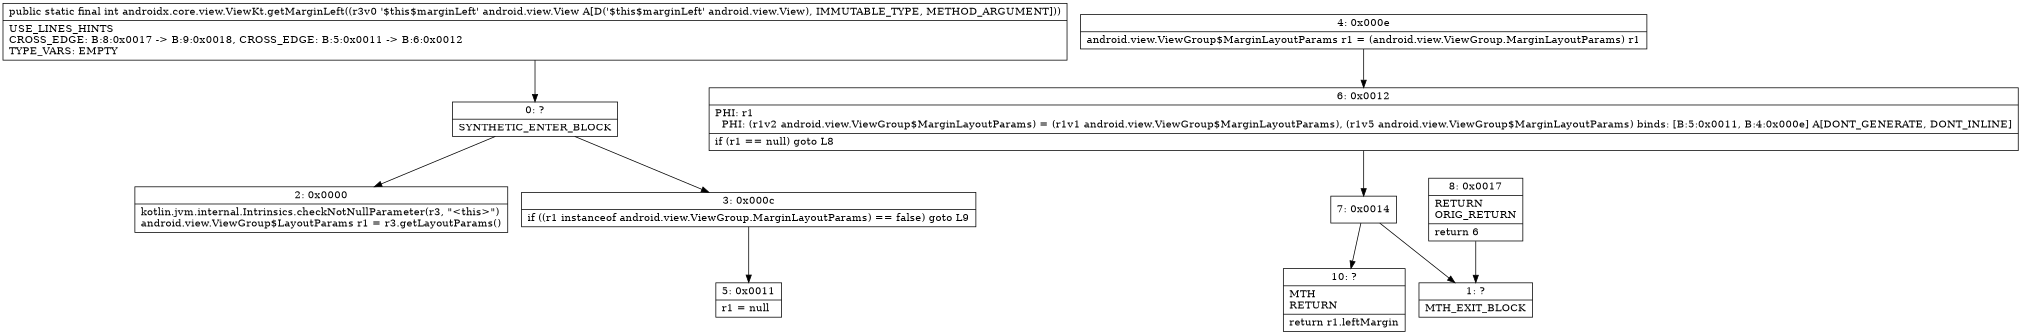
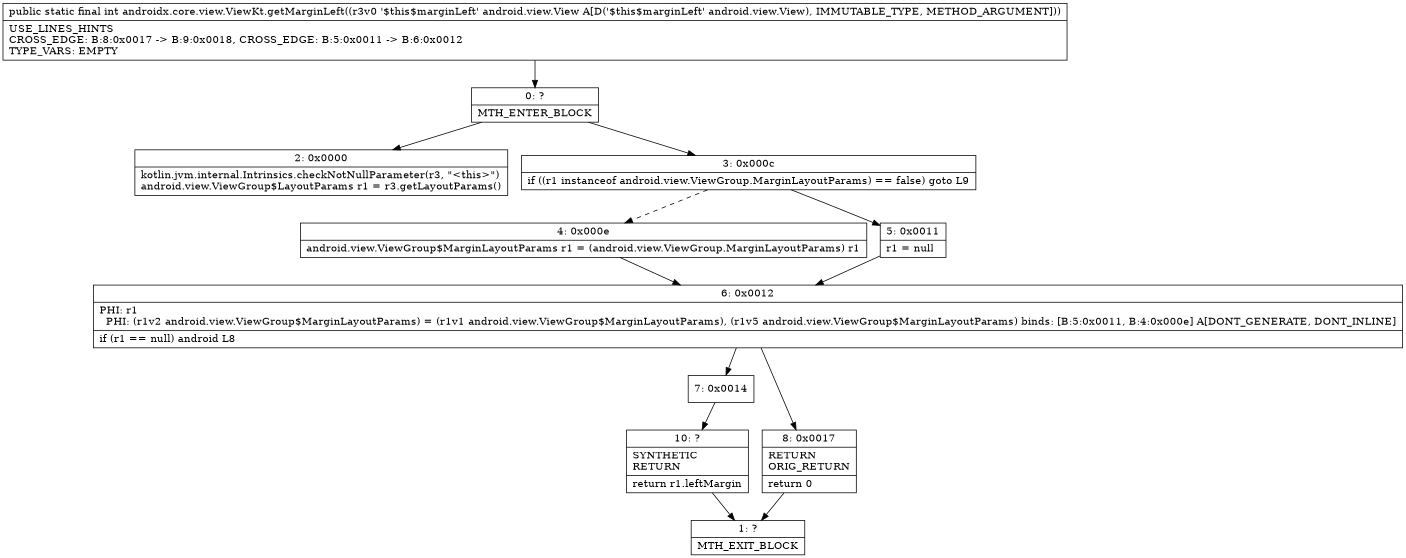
node "0: ?": text "SYNTHETIC_ENTER_BLOCK" -> "MTH_ENTER_BLOCK"
node "6: 0x0012": text "if (r1 == null) goto L8" -> "if (r1 == null) android L8"
edge "3: 0x000c" -> "4: 0x000e": added
node "8: 0x0017": text "return 6" -> "return 0"
edge "7: 0x0014" -> "1: ?": now "10: ?" -> "1: ?"
edge "5: 0x0011" -> "6: 0x0012": added
node "10: ?": text "MTH" -> "SYNTHETIC"
edge "6: 0x0012" -> "8: 0x0017": added
